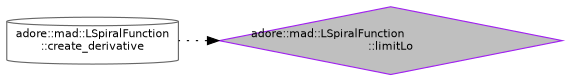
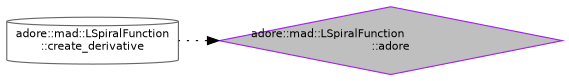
node "adore::mad::LSpiralFunction ::limitLo": label "adore::mad::LSpiralFunction ::limitLo" -> "adore::mad::LSpiralFunction ::adore"
